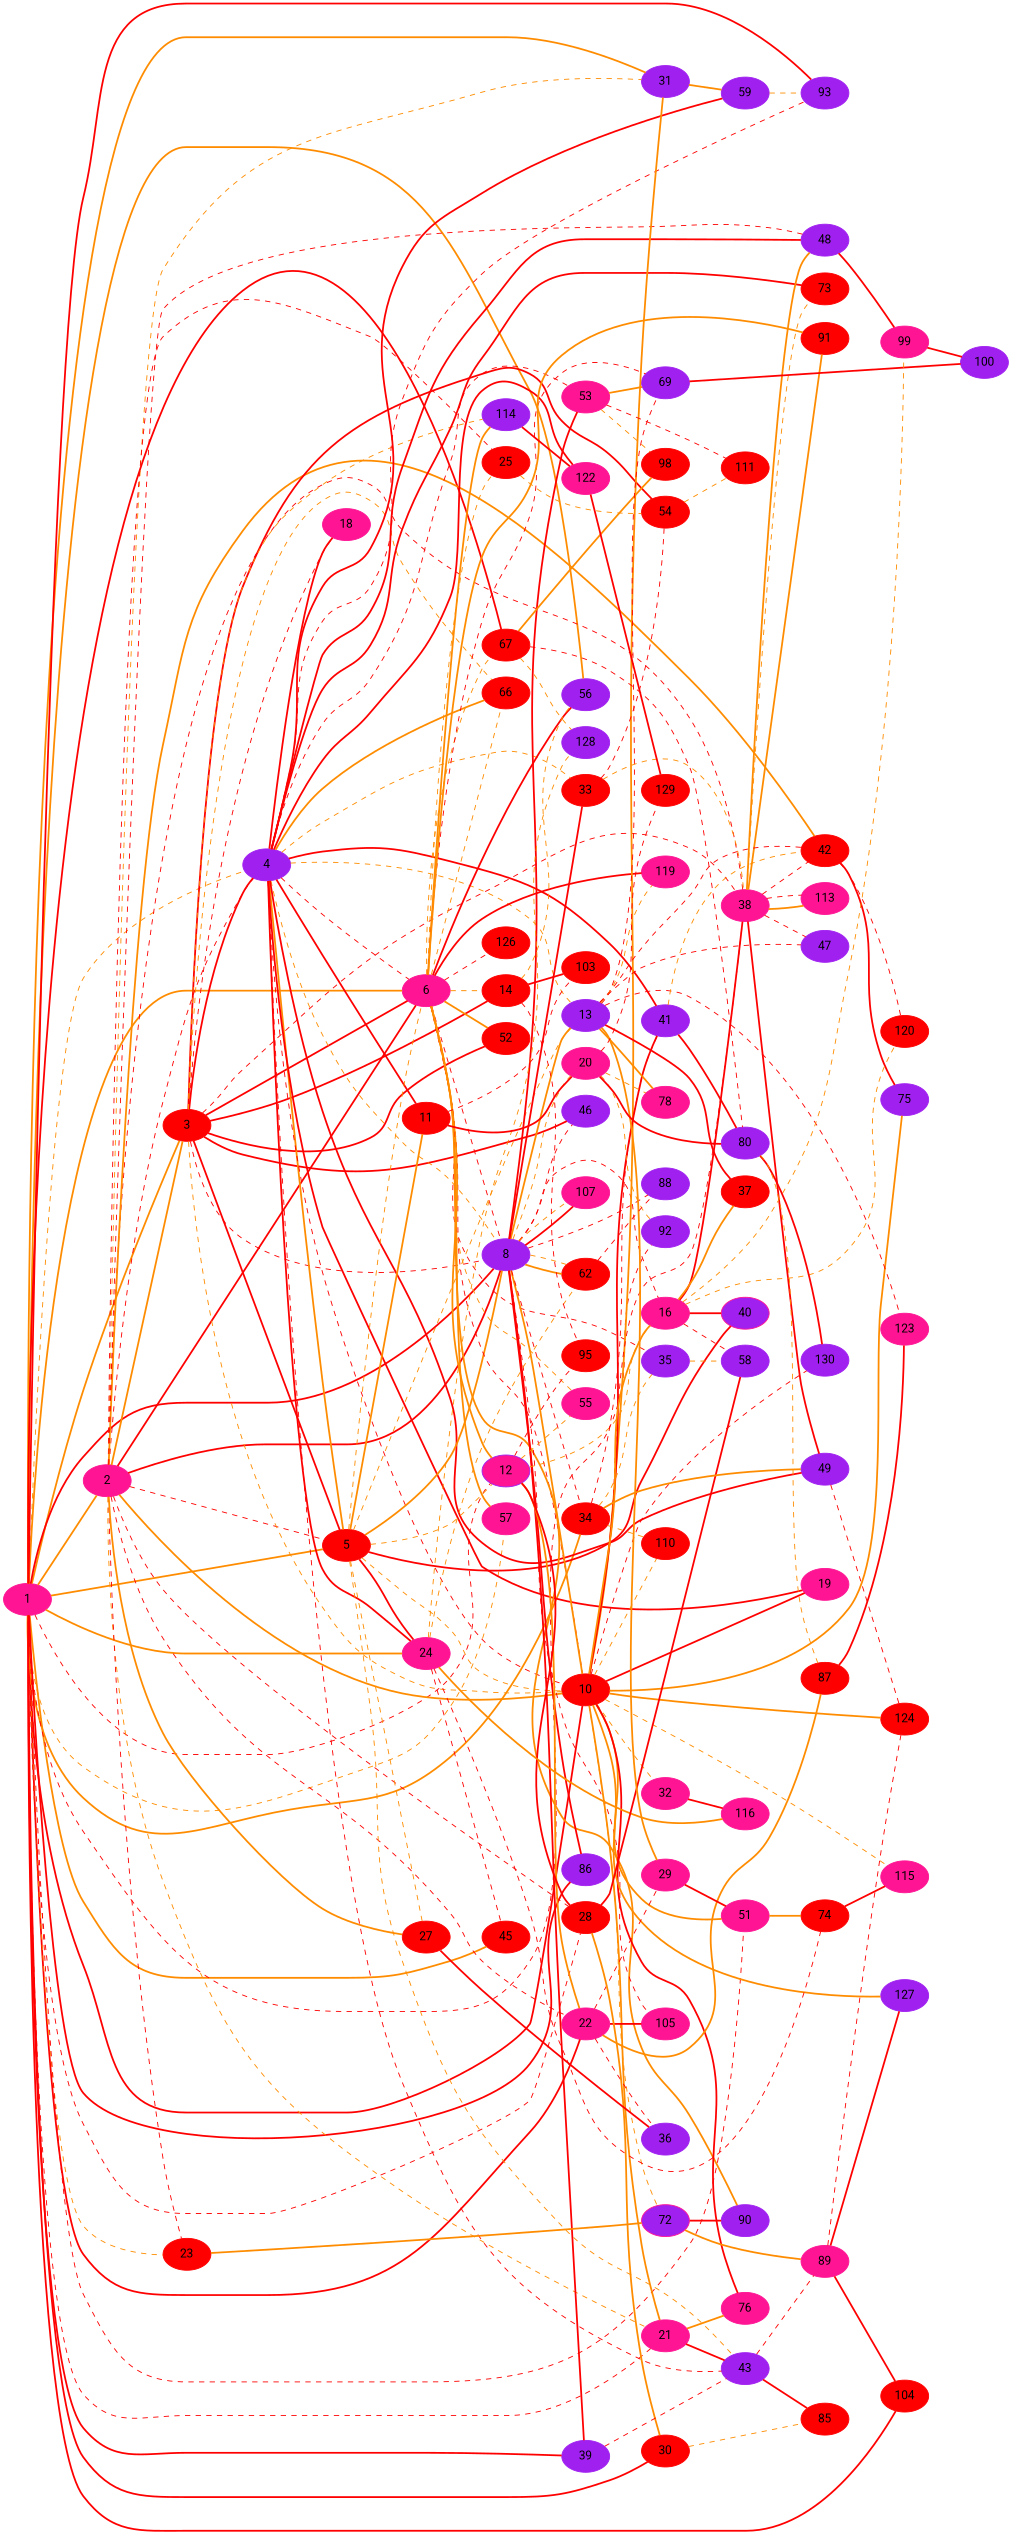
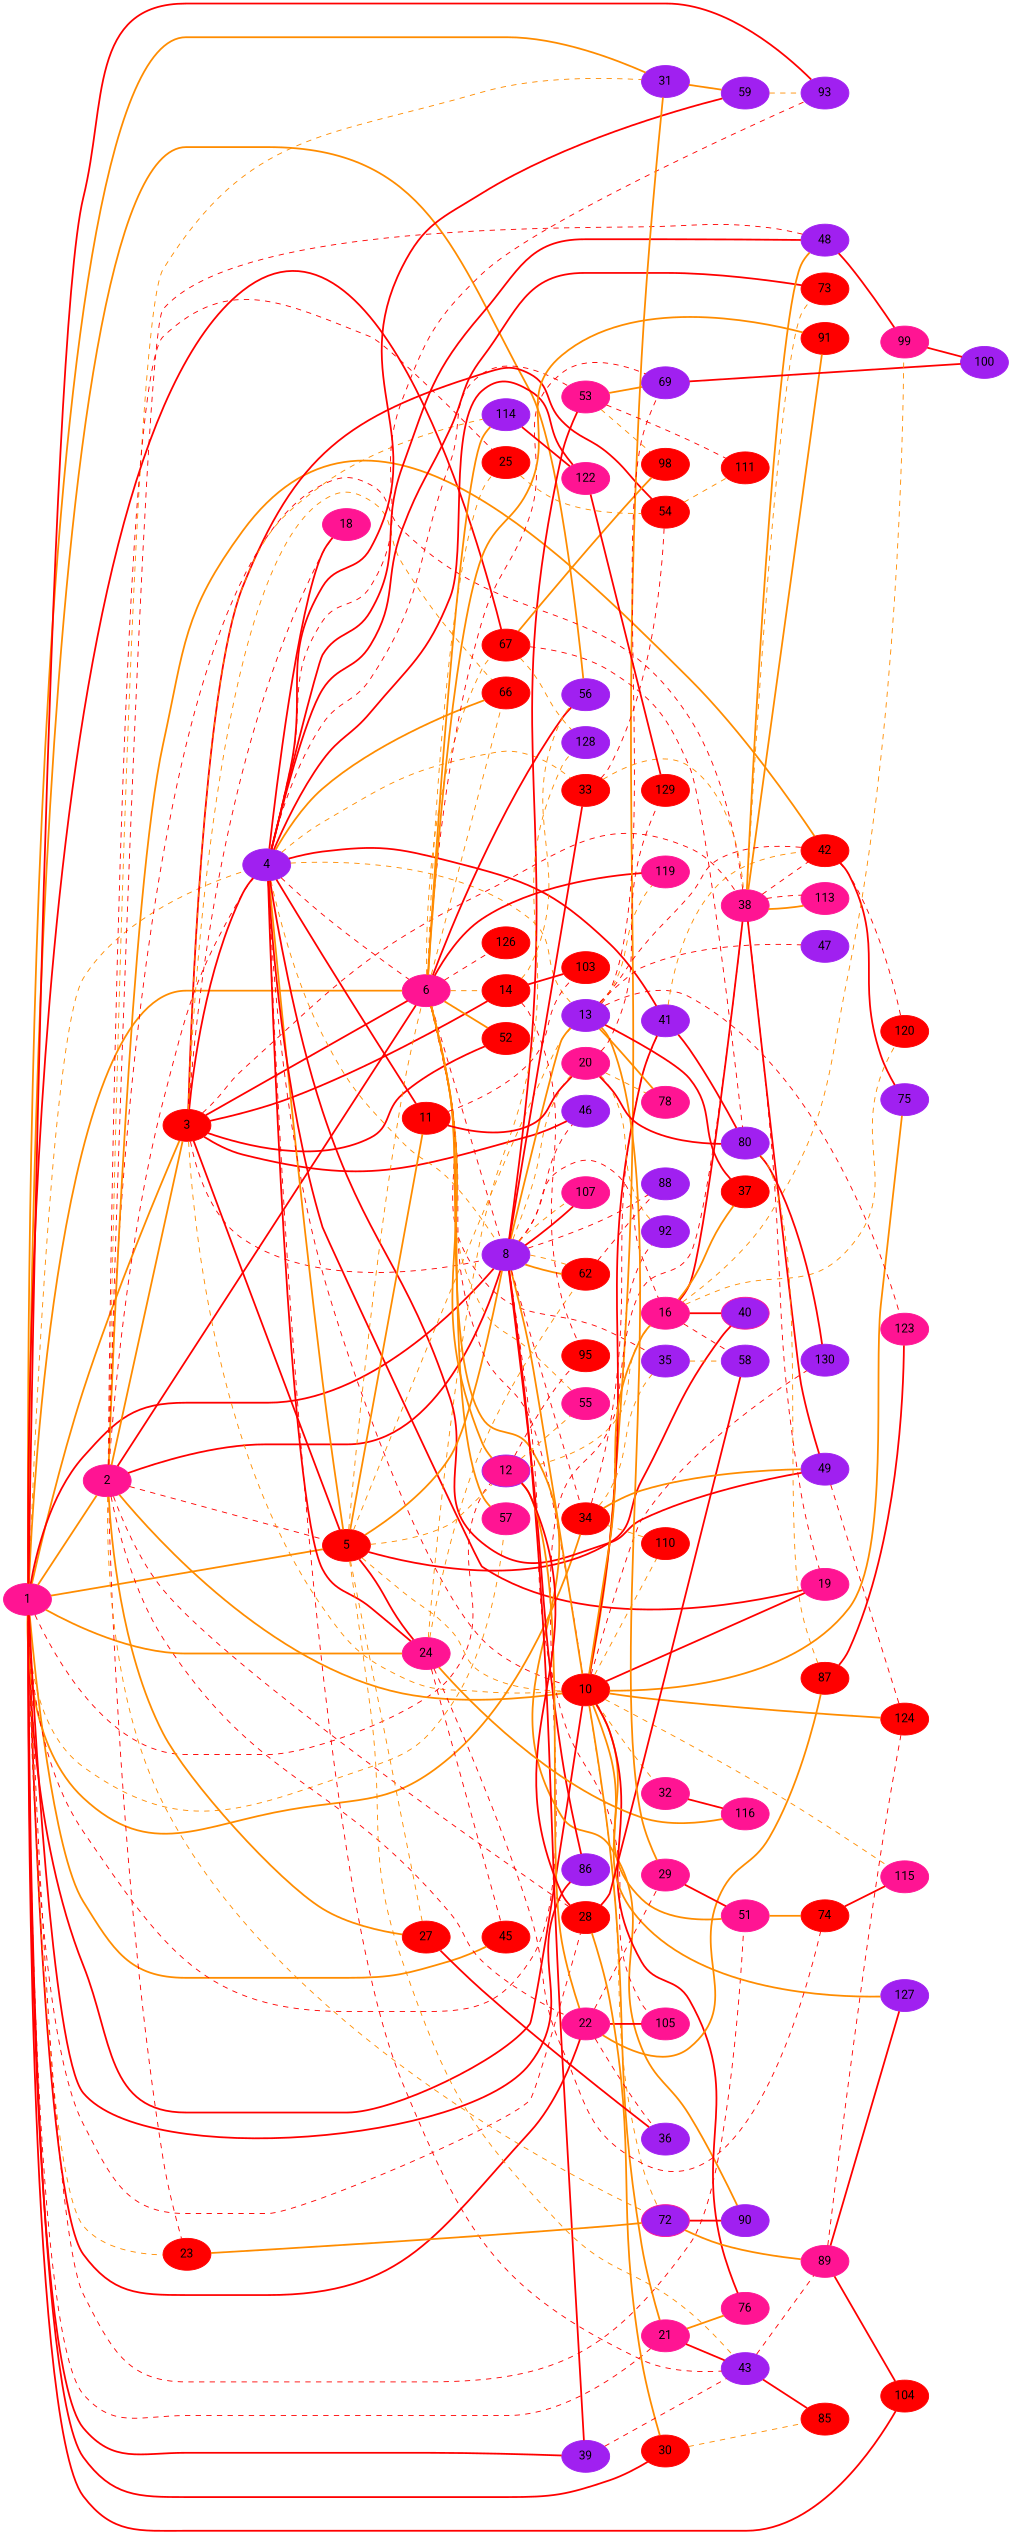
edge "38" -- "47": now "38" -- "19"
edge "2" -- "21": now "2" -- "72"
